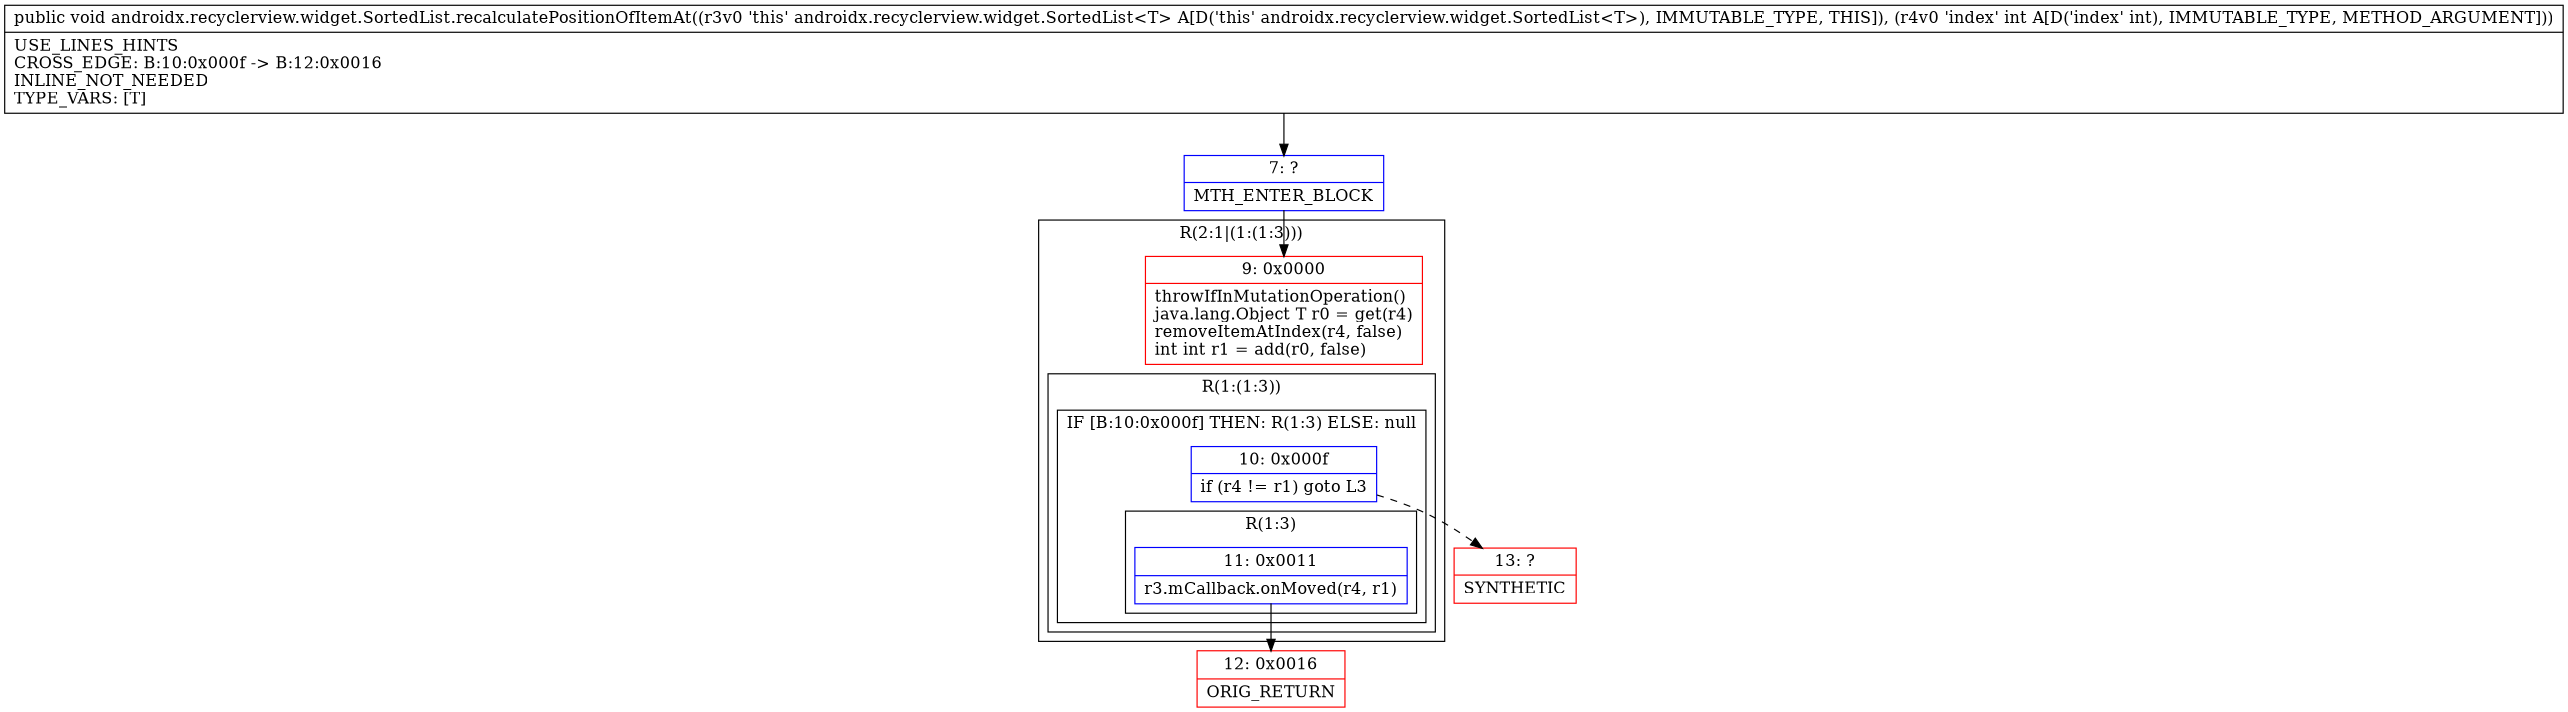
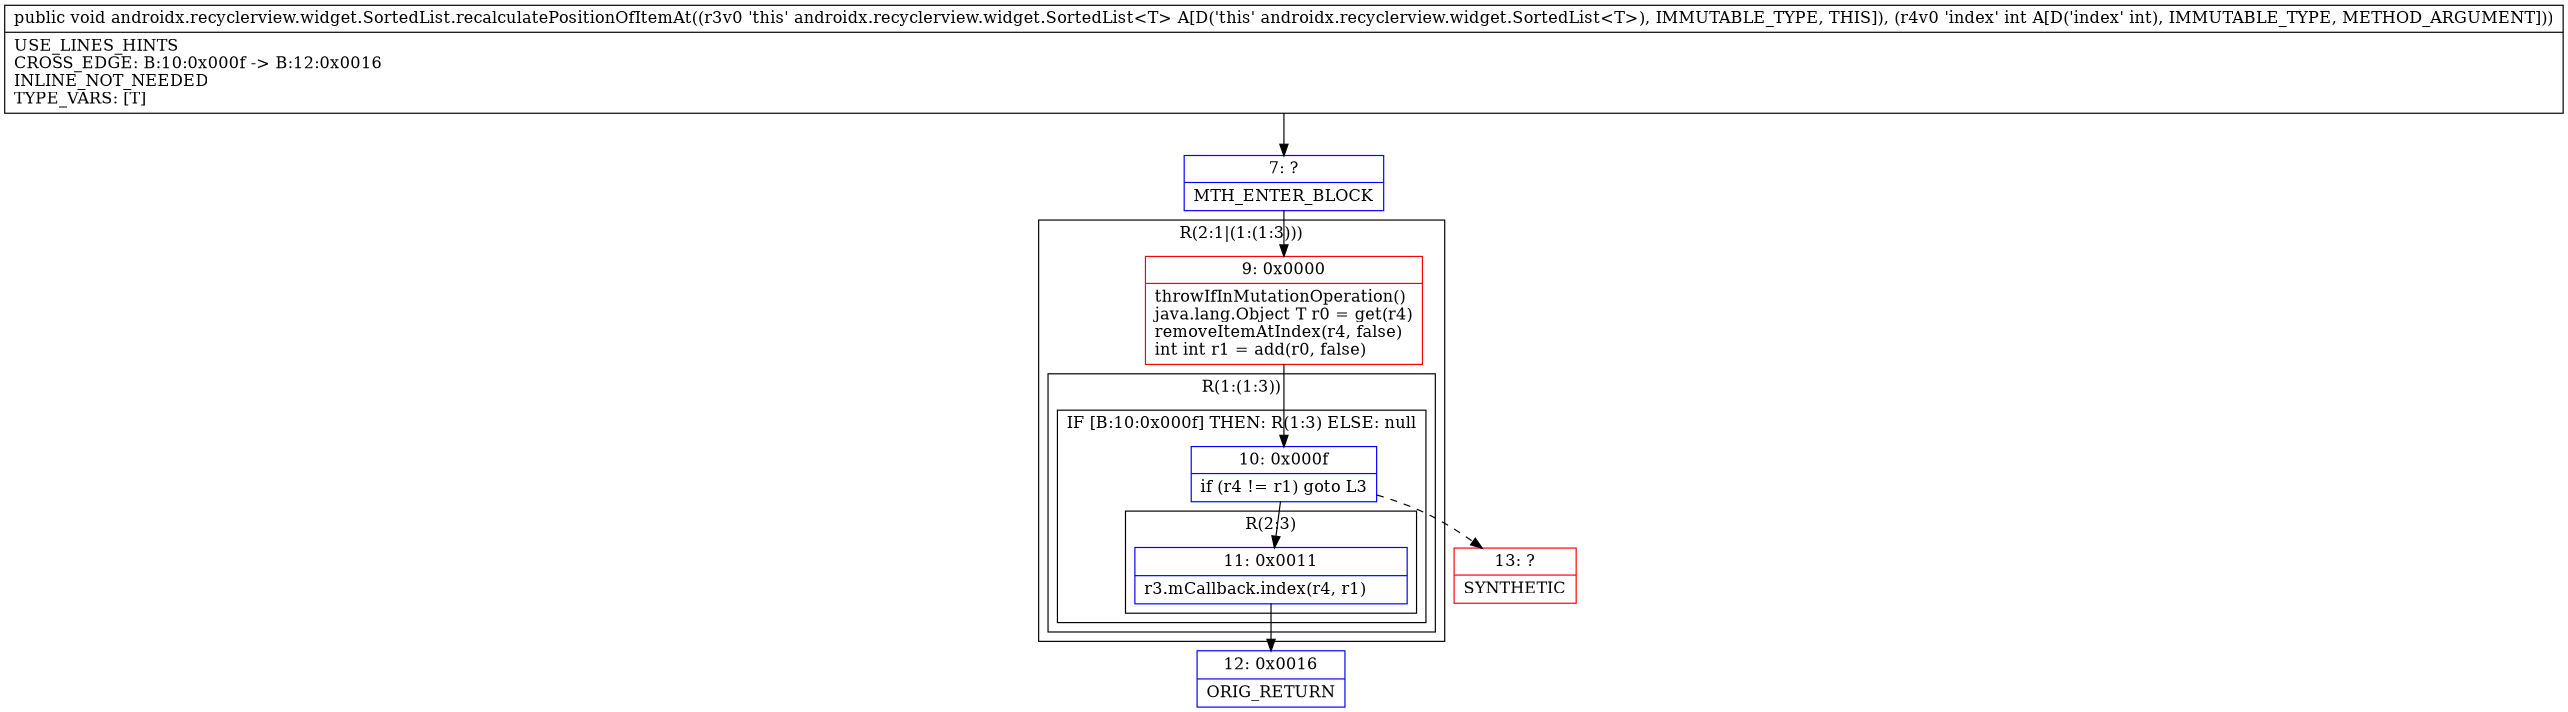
edge "9: 0x0000" -> "10: 0x000f": added
edge "10: 0x000f" -> "11: 0x0011": added
cluster "R(1:3)": label "R(1:3)" -> "R(2:3)"
node "11: 0x0011": text "r3.mCallback.onMoved(r4, r1)" -> "r3.mCallback.index(r4, r1)"
node "12: 0x0016": color red -> blue
